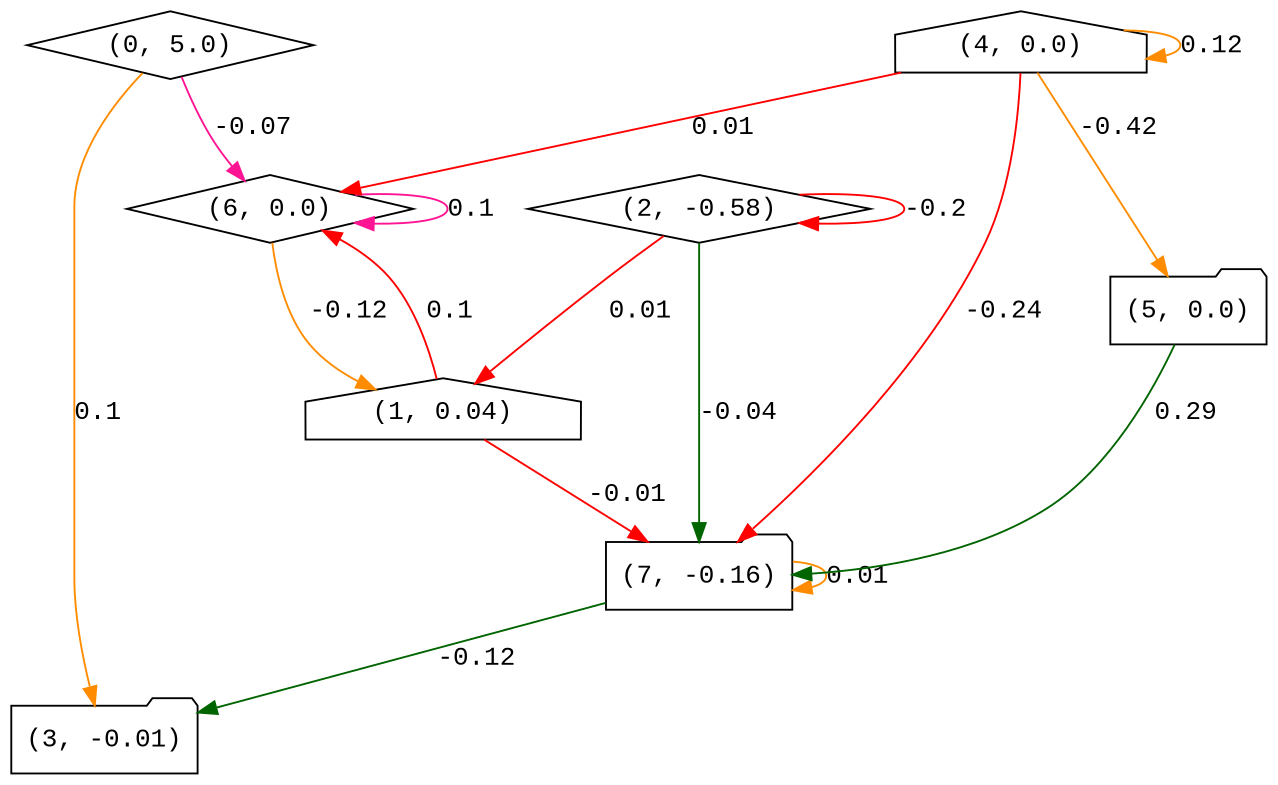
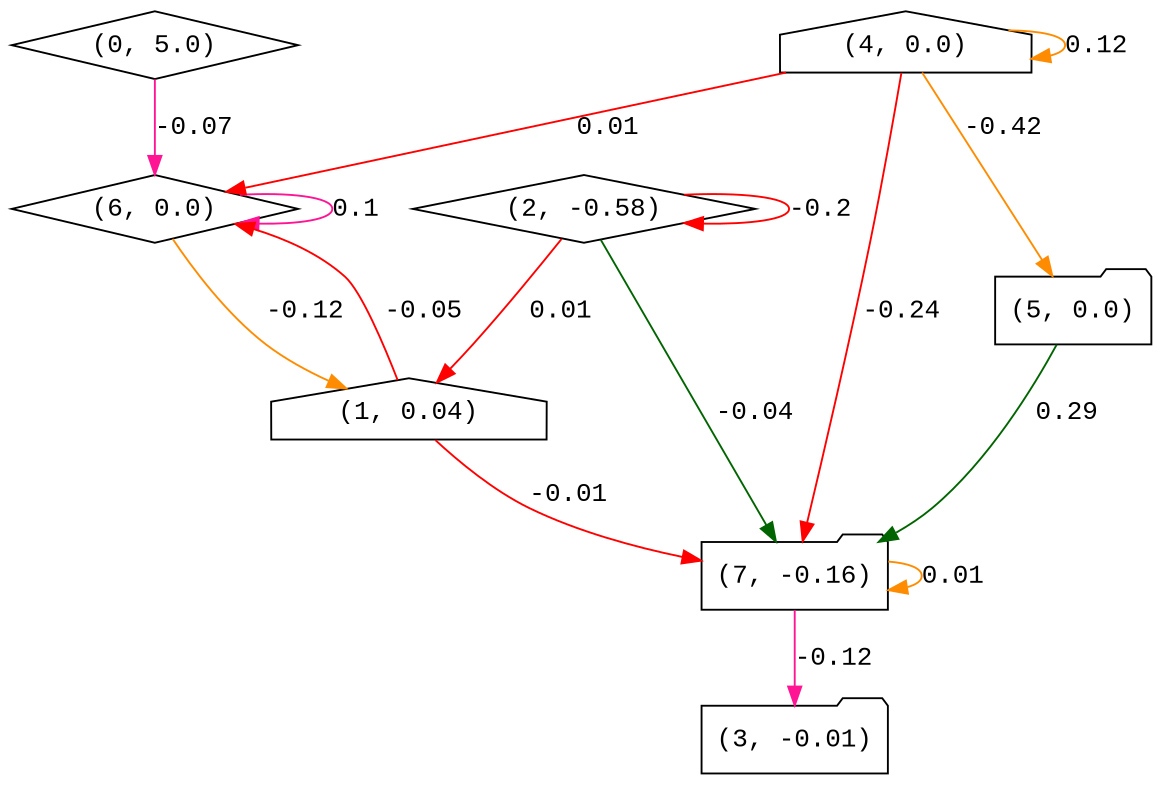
edge "(1, 0.04)" -> "(6, 0.0)": label "0.1" -> "-0.05"
edge "(0, 5.0)" -> "(3, -0.01)": removed, label "0.1"
edge "(7, -0.16)" -> "(3, -0.01)": color darkgreen -> deeppink
